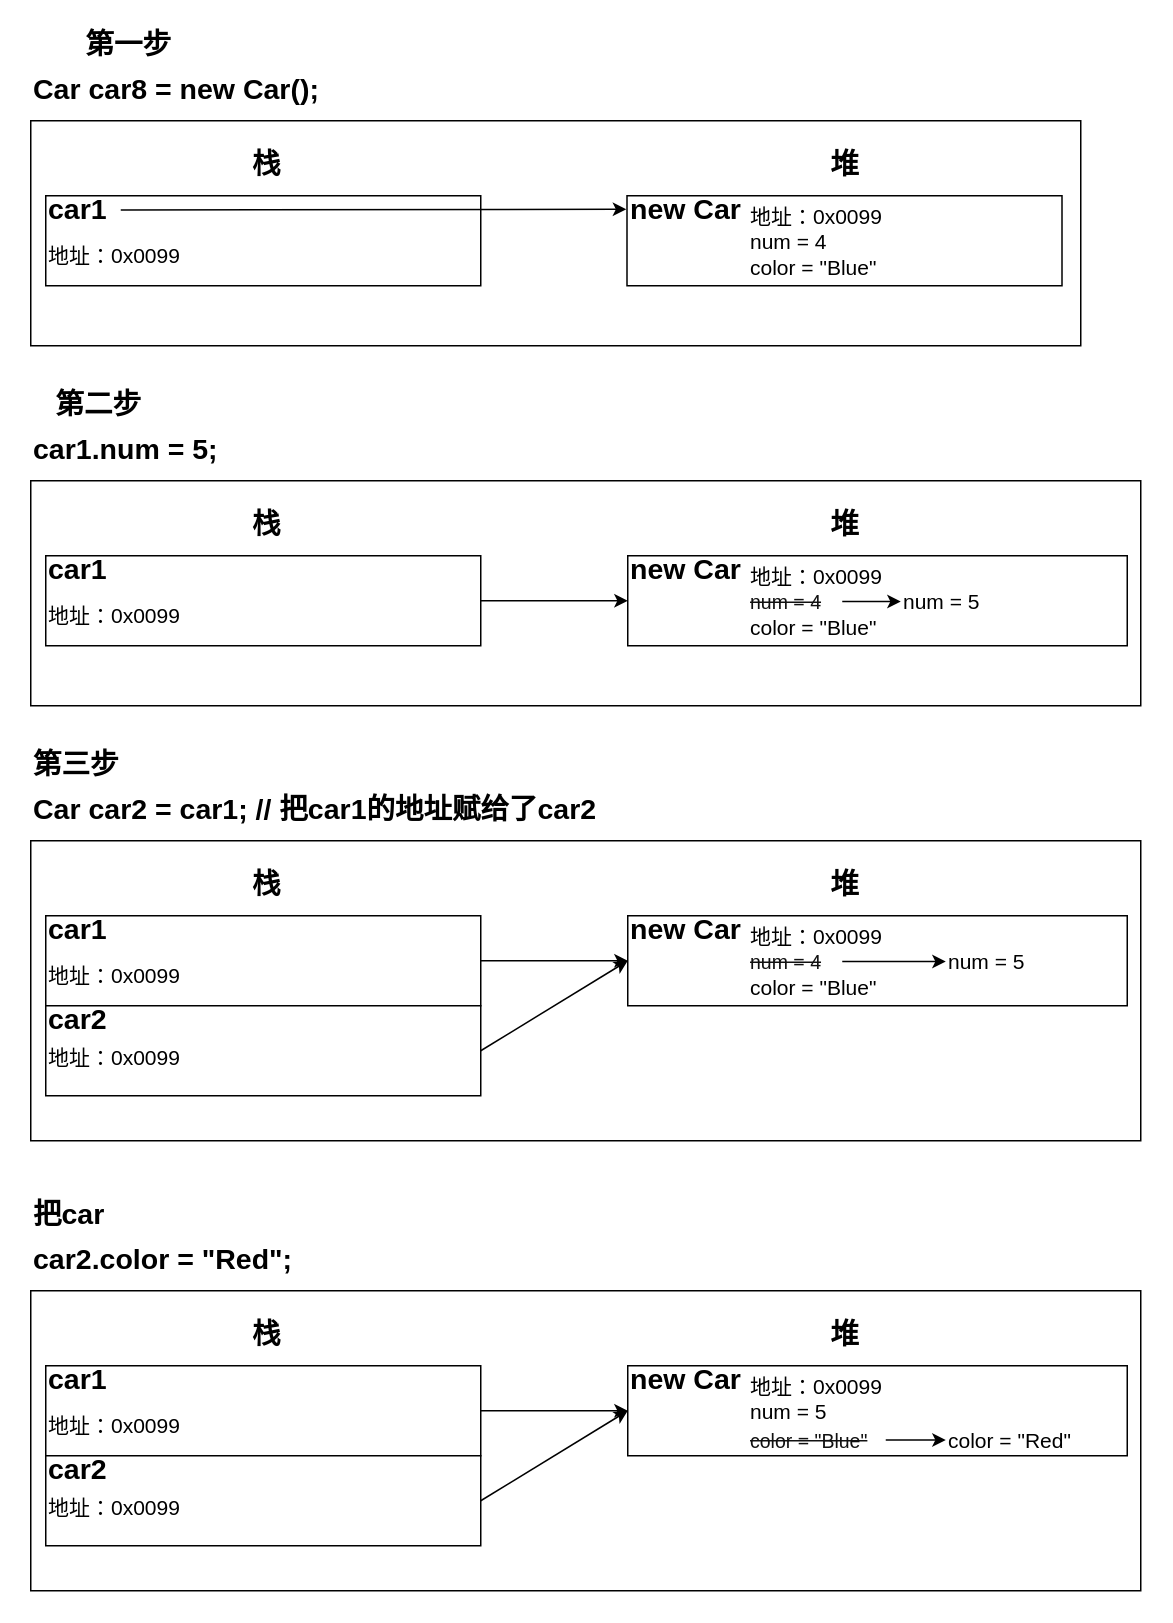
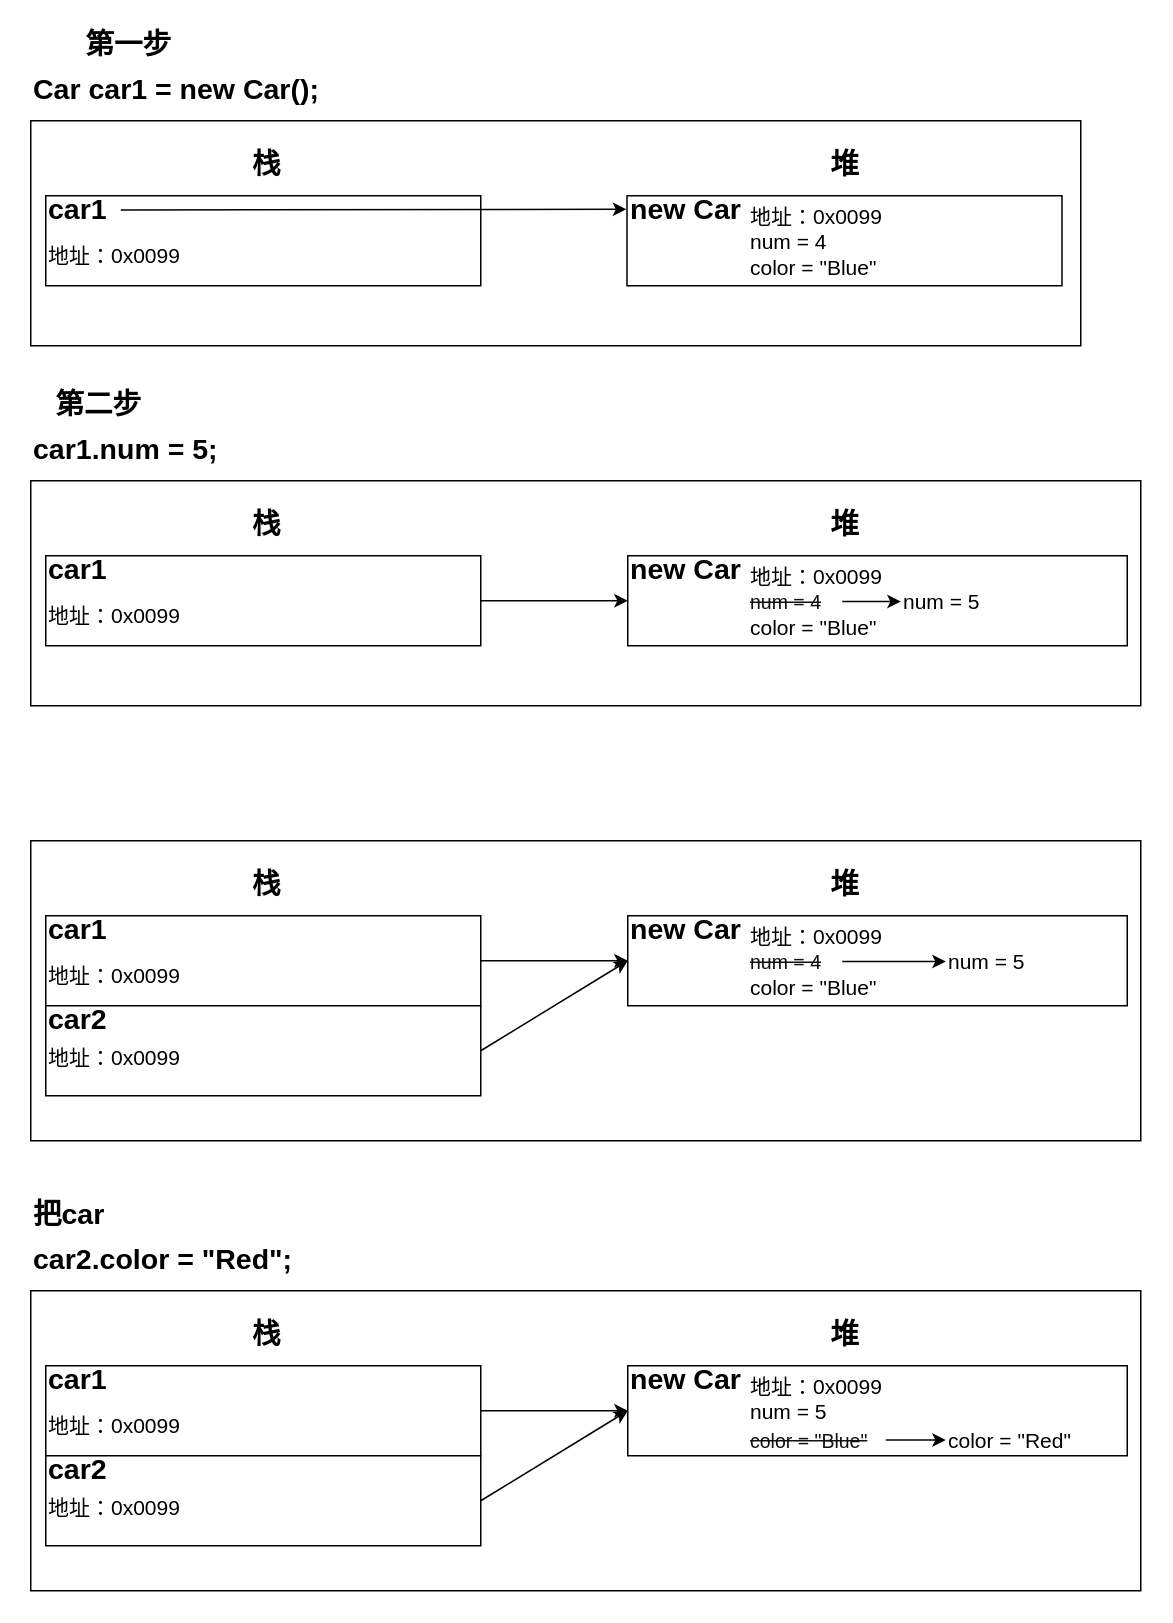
node "Car car8 = new Car();": label "Car car8 = new Car();" -> "Car car1 = new Car();"
node "第三步": removed
node "Car car2 = car1; // 把car1的地址赋给了car2": removed
